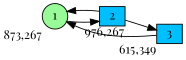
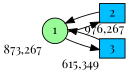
edge "2 976,267" -> "3 615,349": now "1 873,267" -> "3 615,349"
